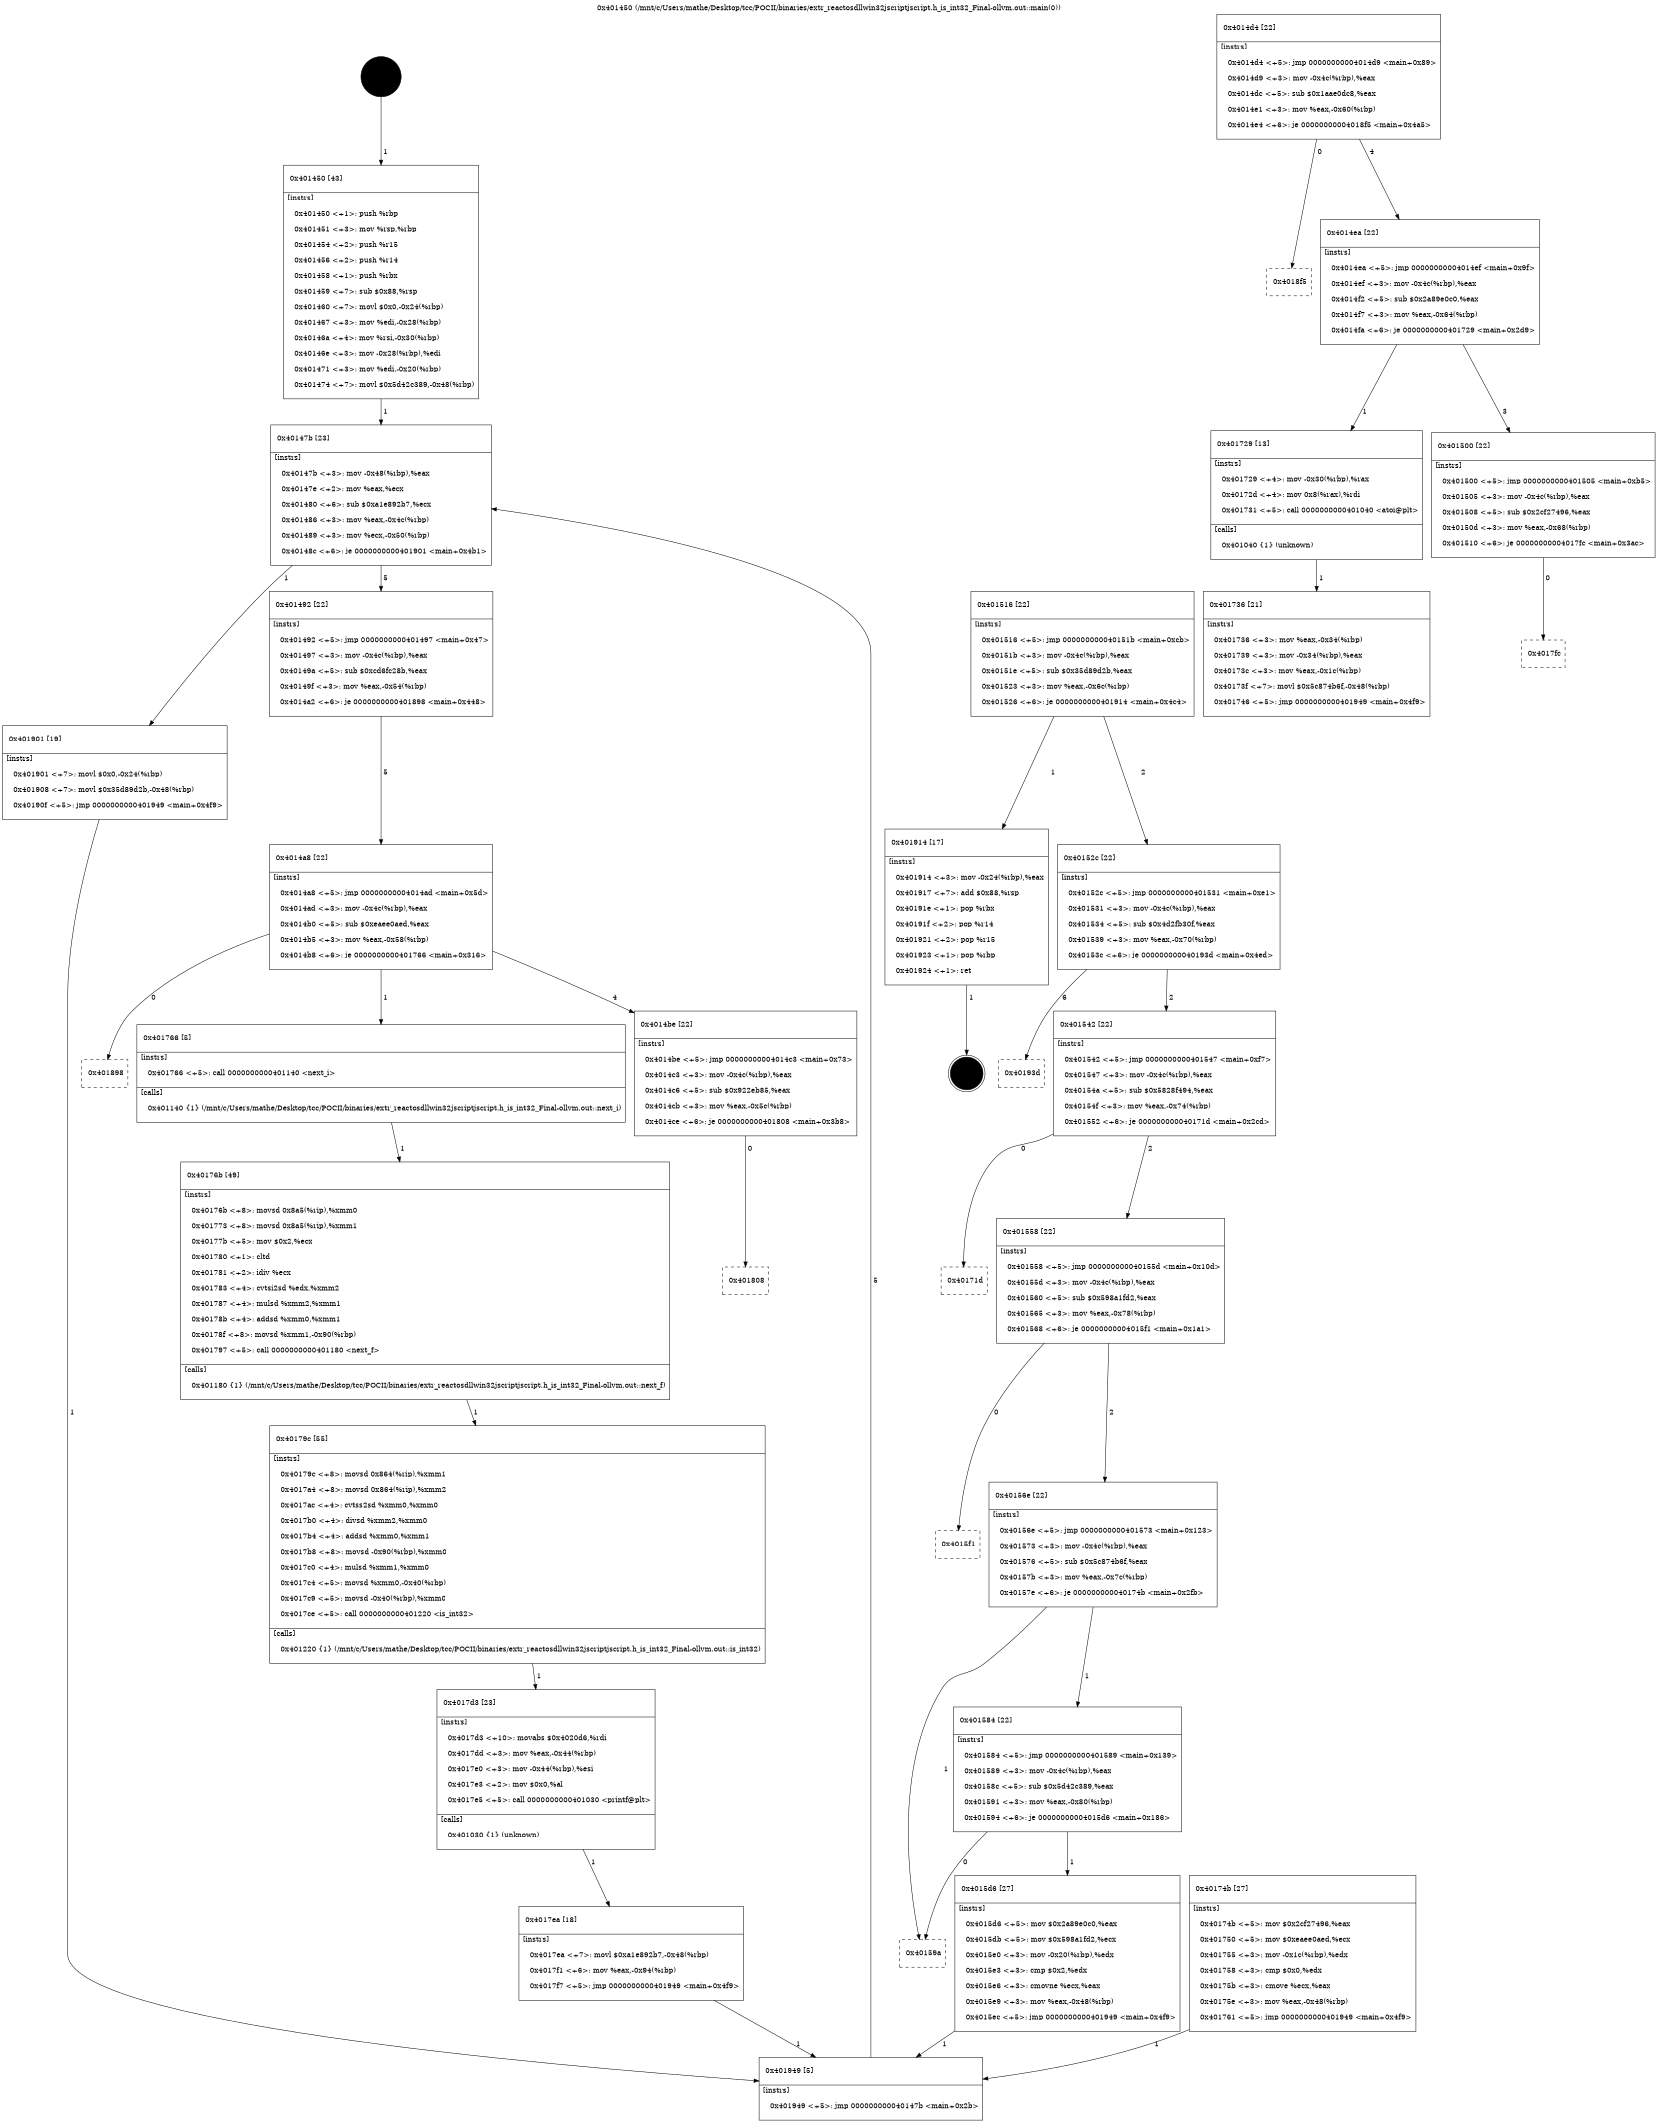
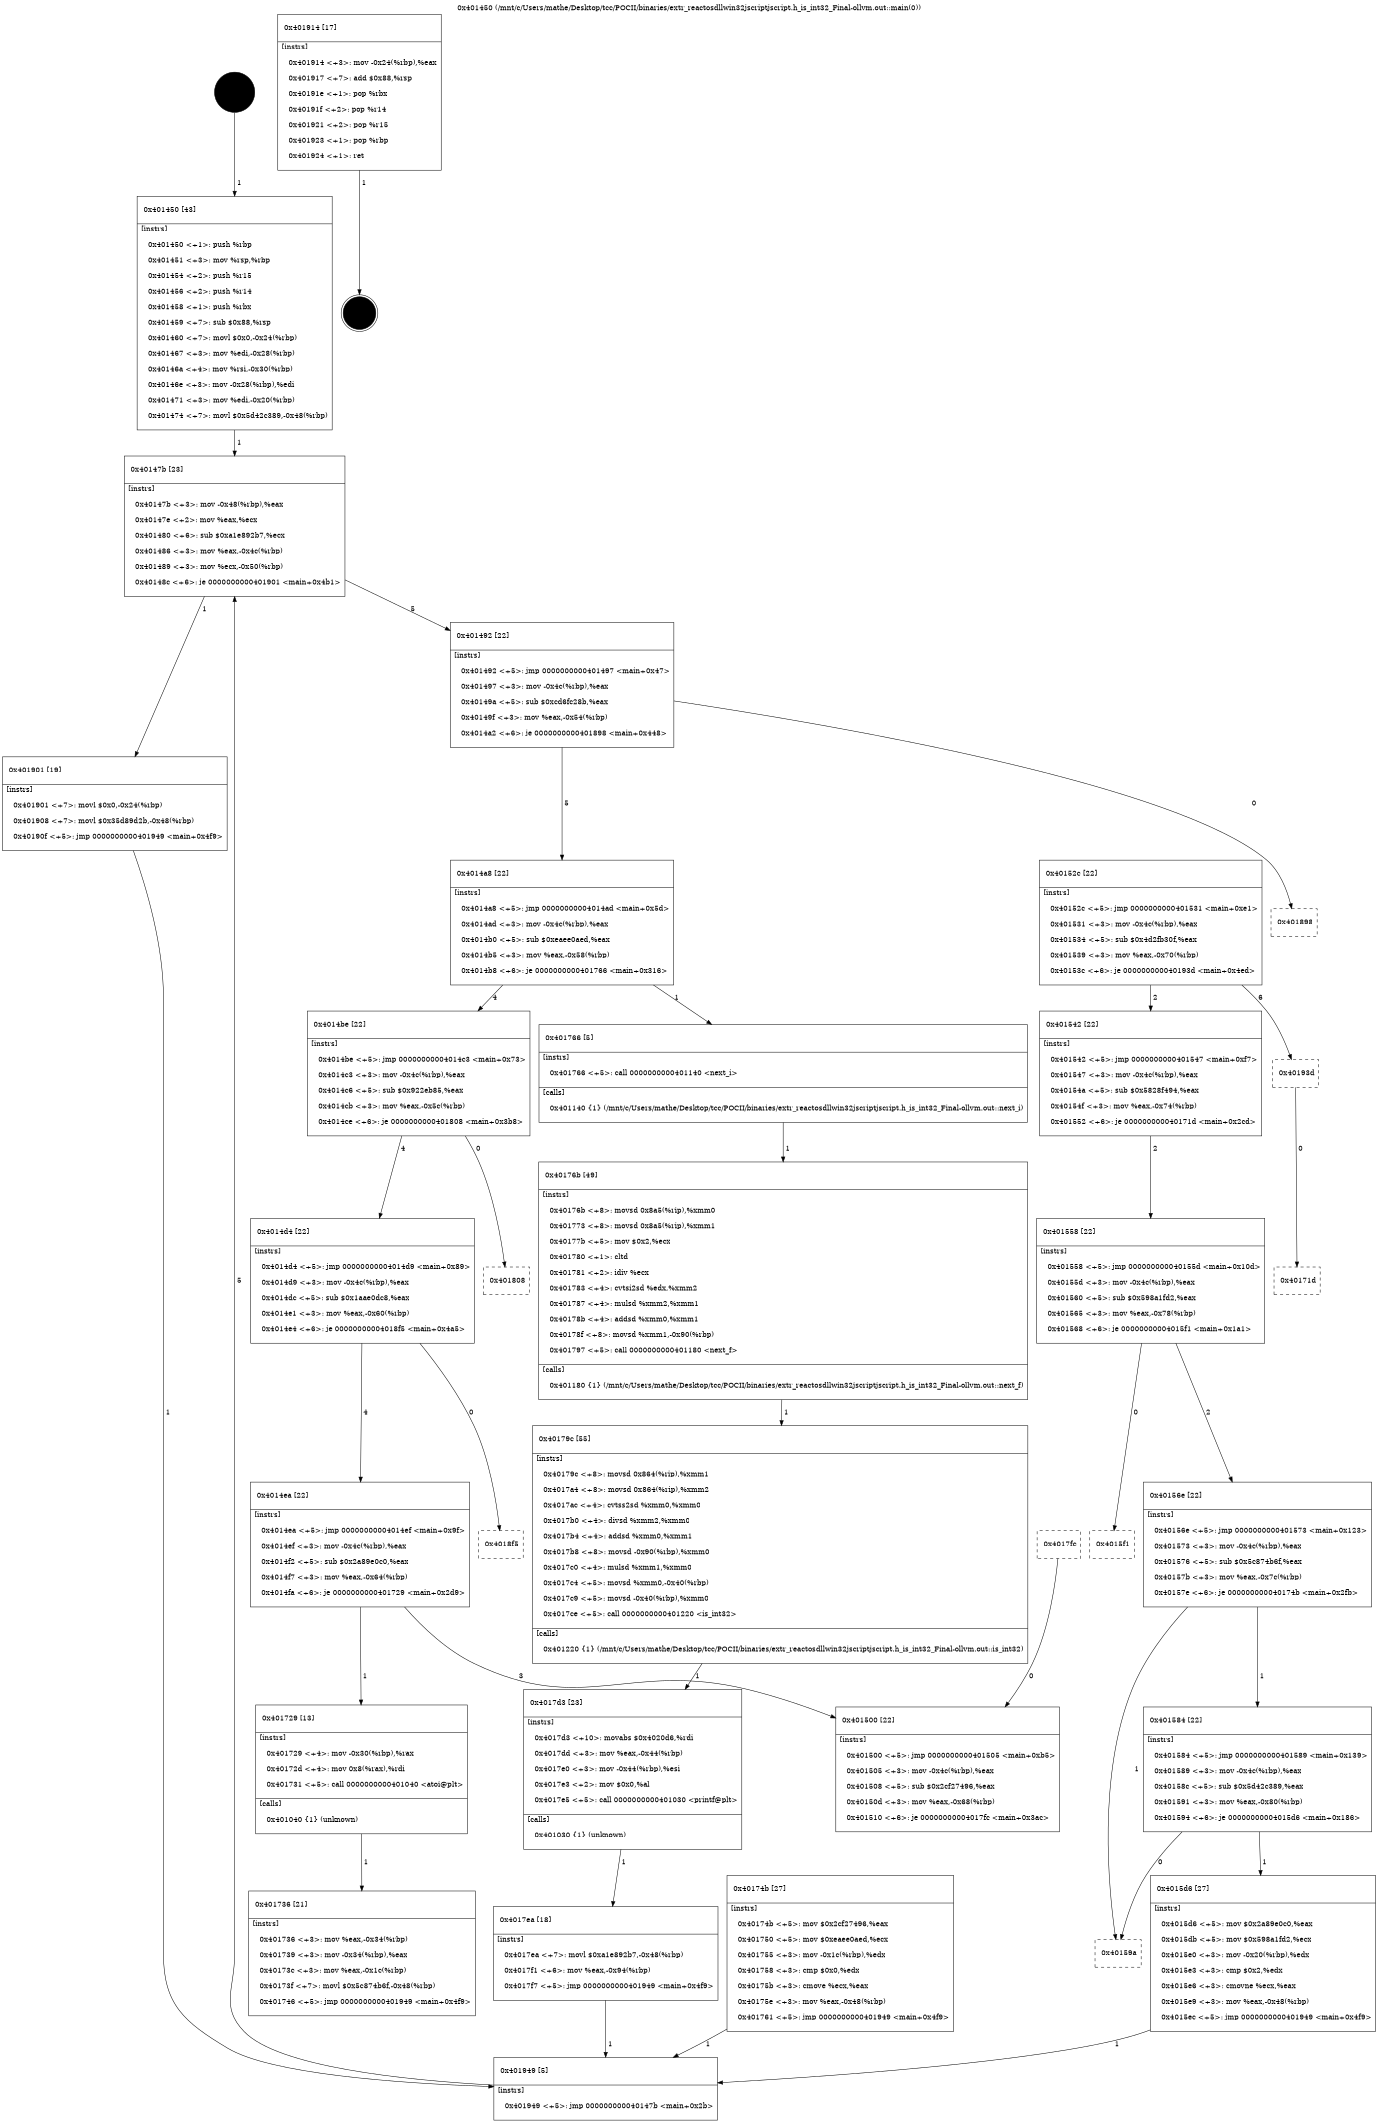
edge "0x401500 [22]" -> "0x4017fc": reversed
node "0x401516 [22]": removed
edge "0x4014a8 [22]" -> "0x401898": now "0x401492 [22]" -> "0x401898"
edge "0x4014be [22]" -> "0x4014d4 [22]": added, label "4"
edge "0x401542 [22]" -> "0x40171d": now "0x40193d" -> "0x40171d"
